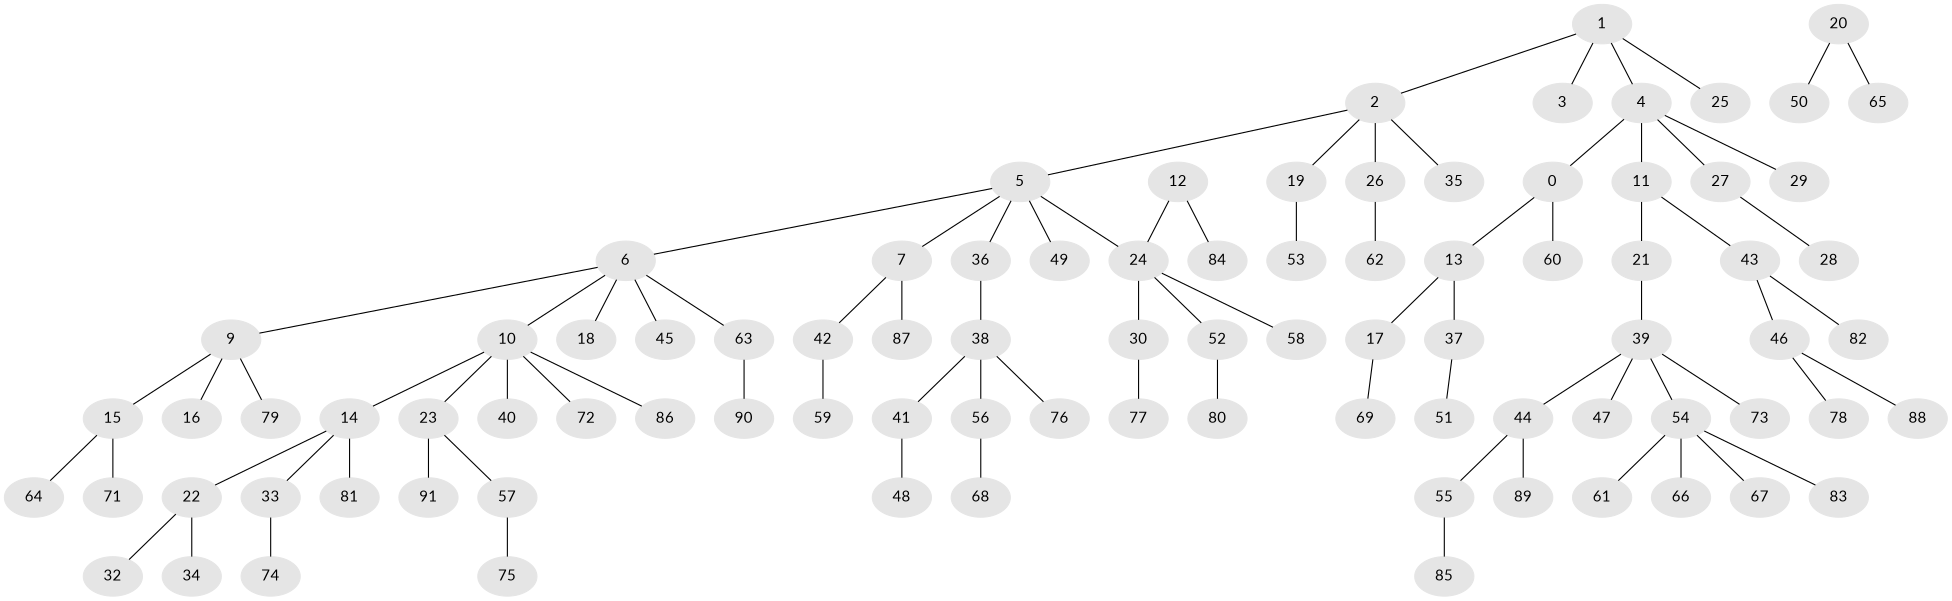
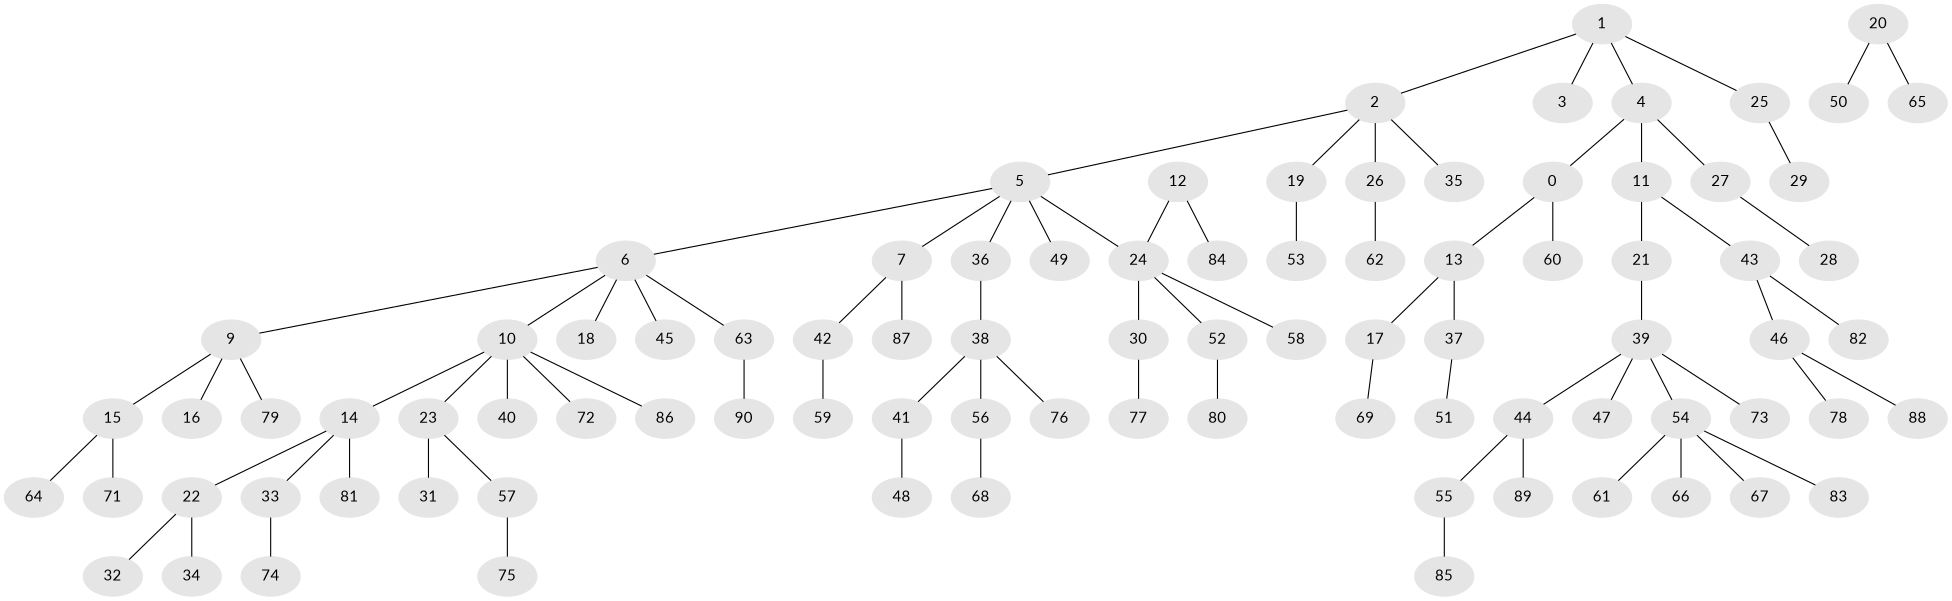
edge "4" -- "29": now "25" -- "29"
node "91": label "91" -> "31"
